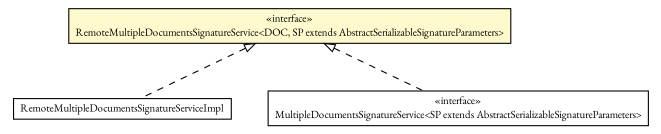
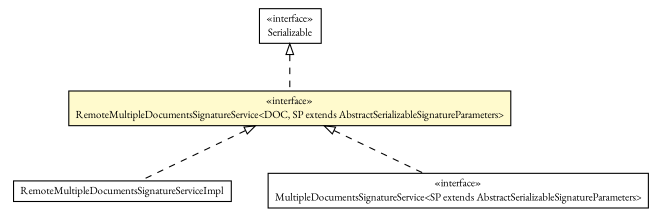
node "Serializable": added
